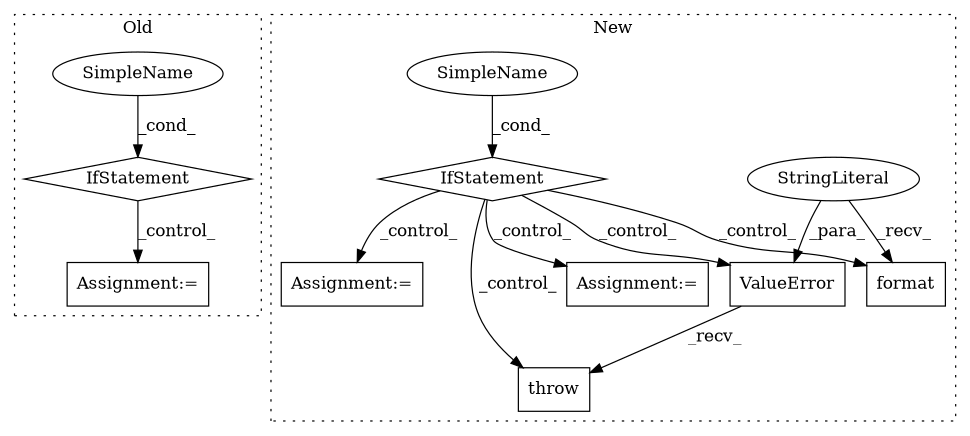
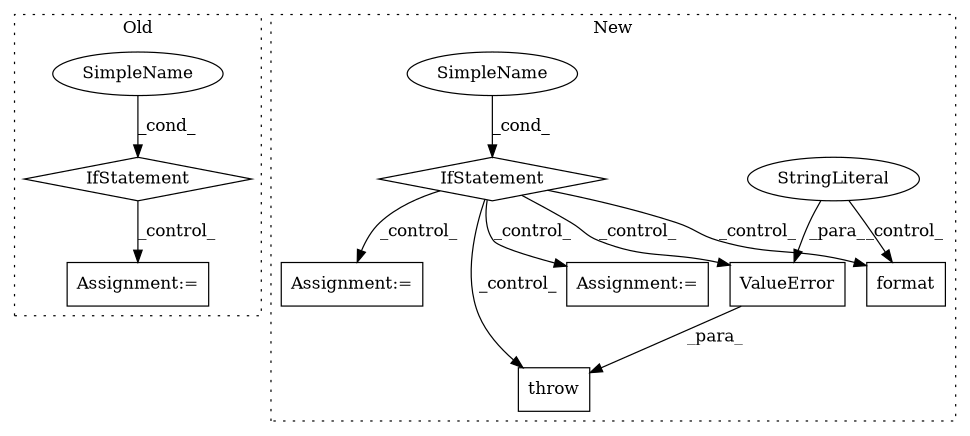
edge "StringLiteral" -> "format": label "_recv_" -> "_control_"
edge "ValueError" -> "throw": label "_recv_" -> "_para_"
